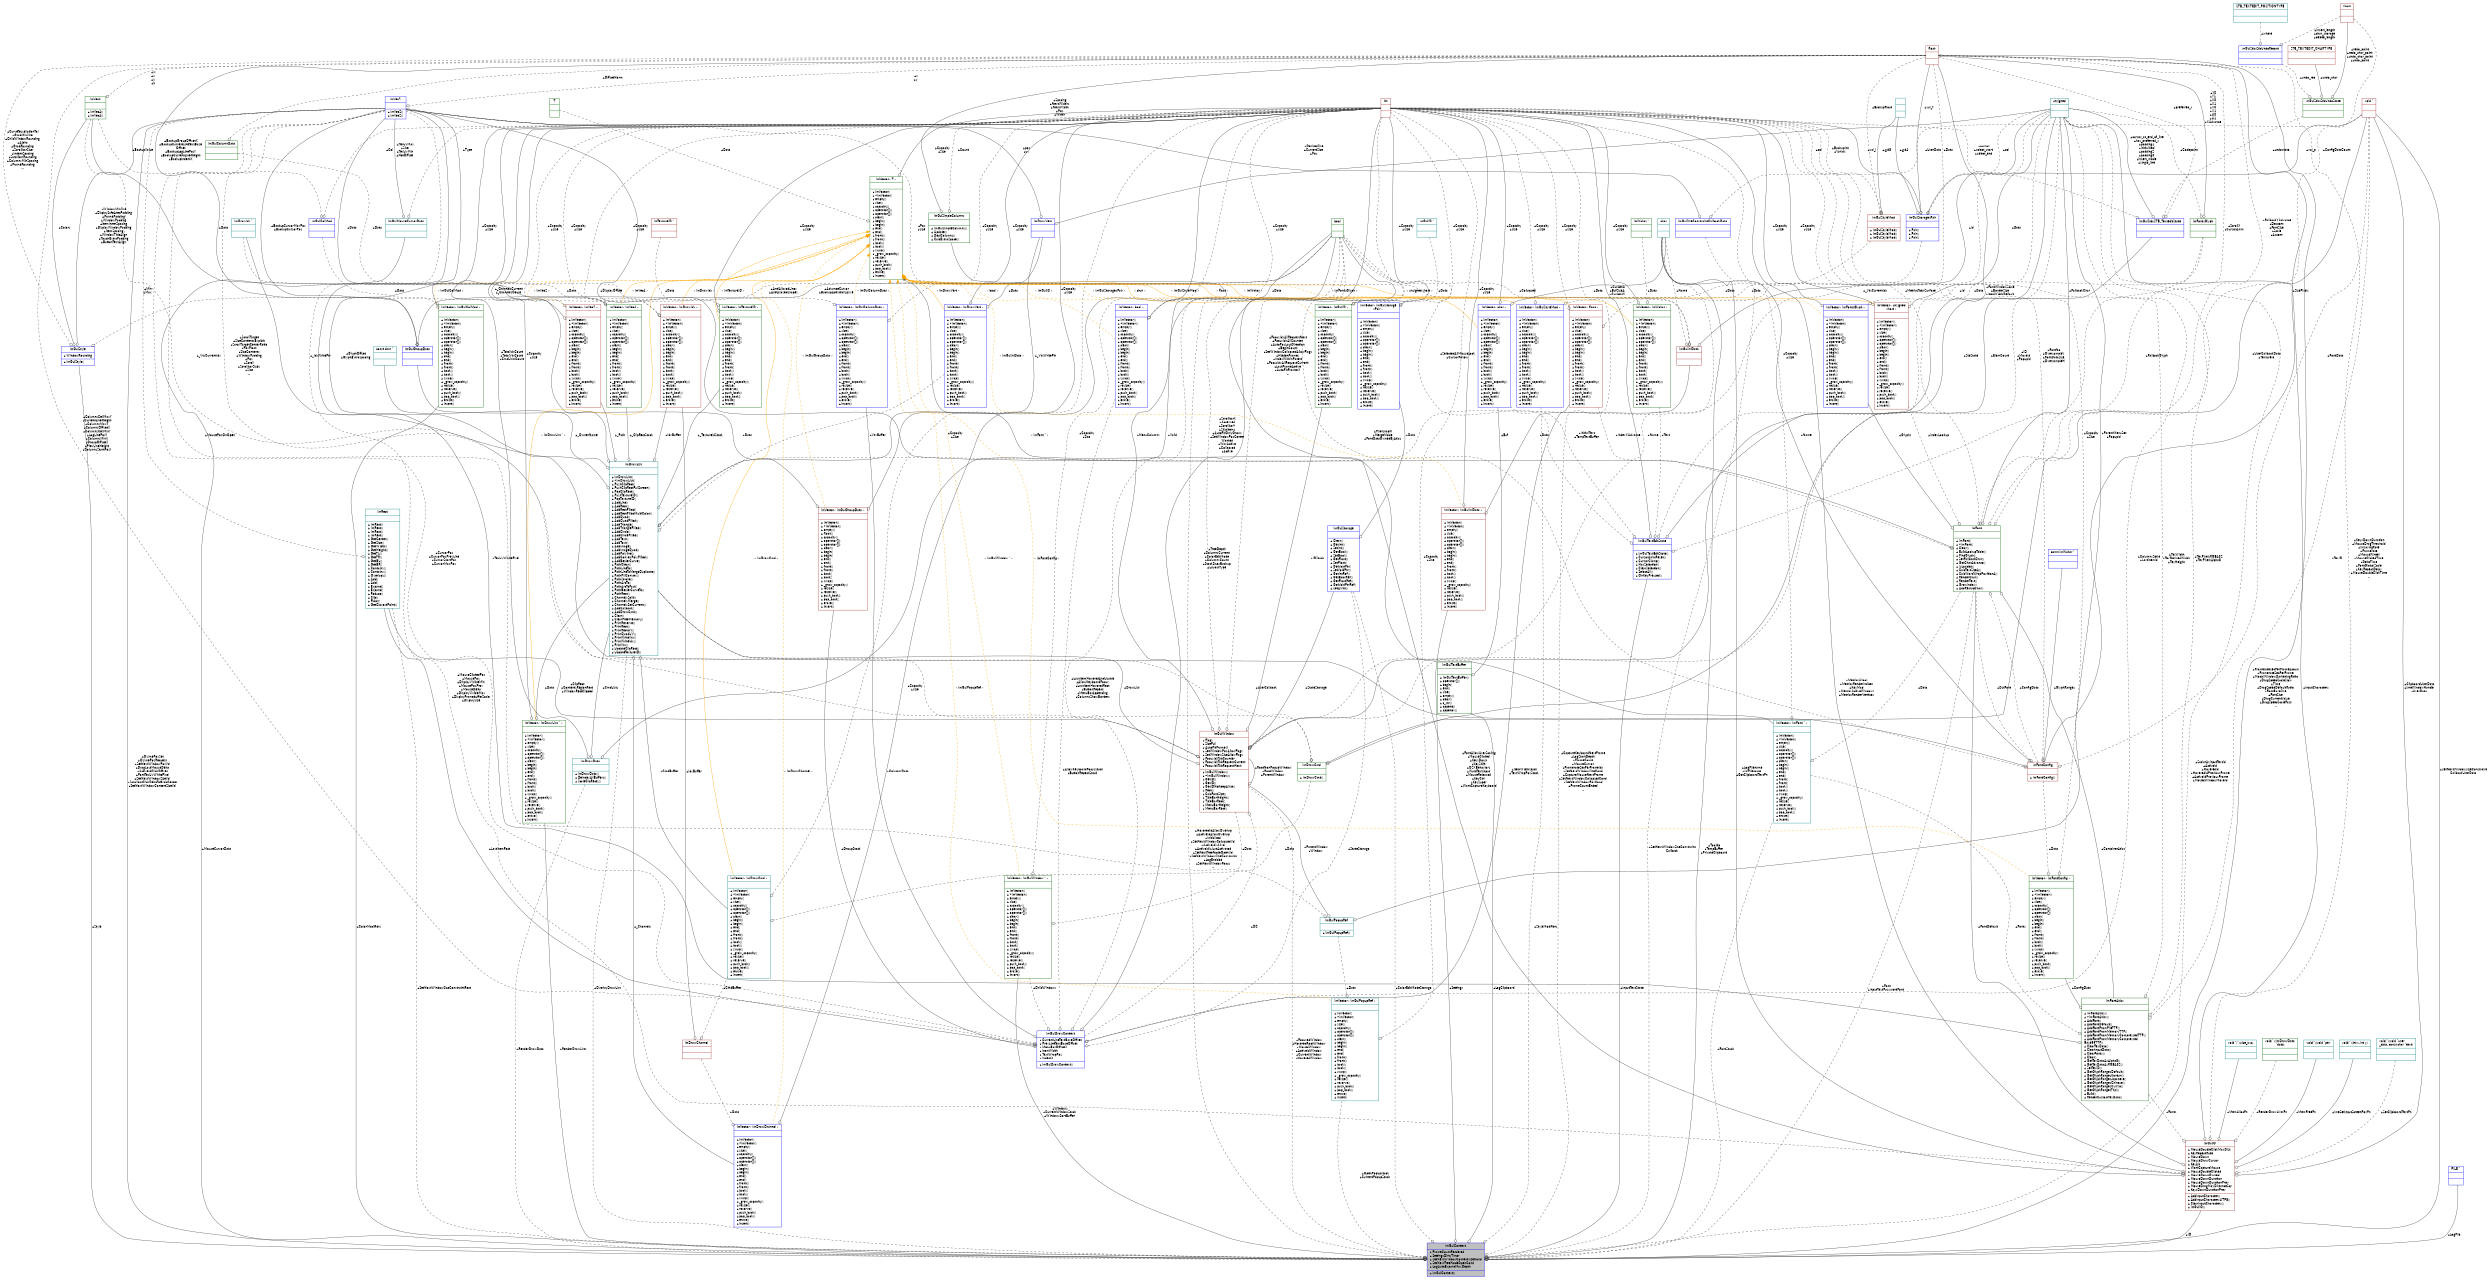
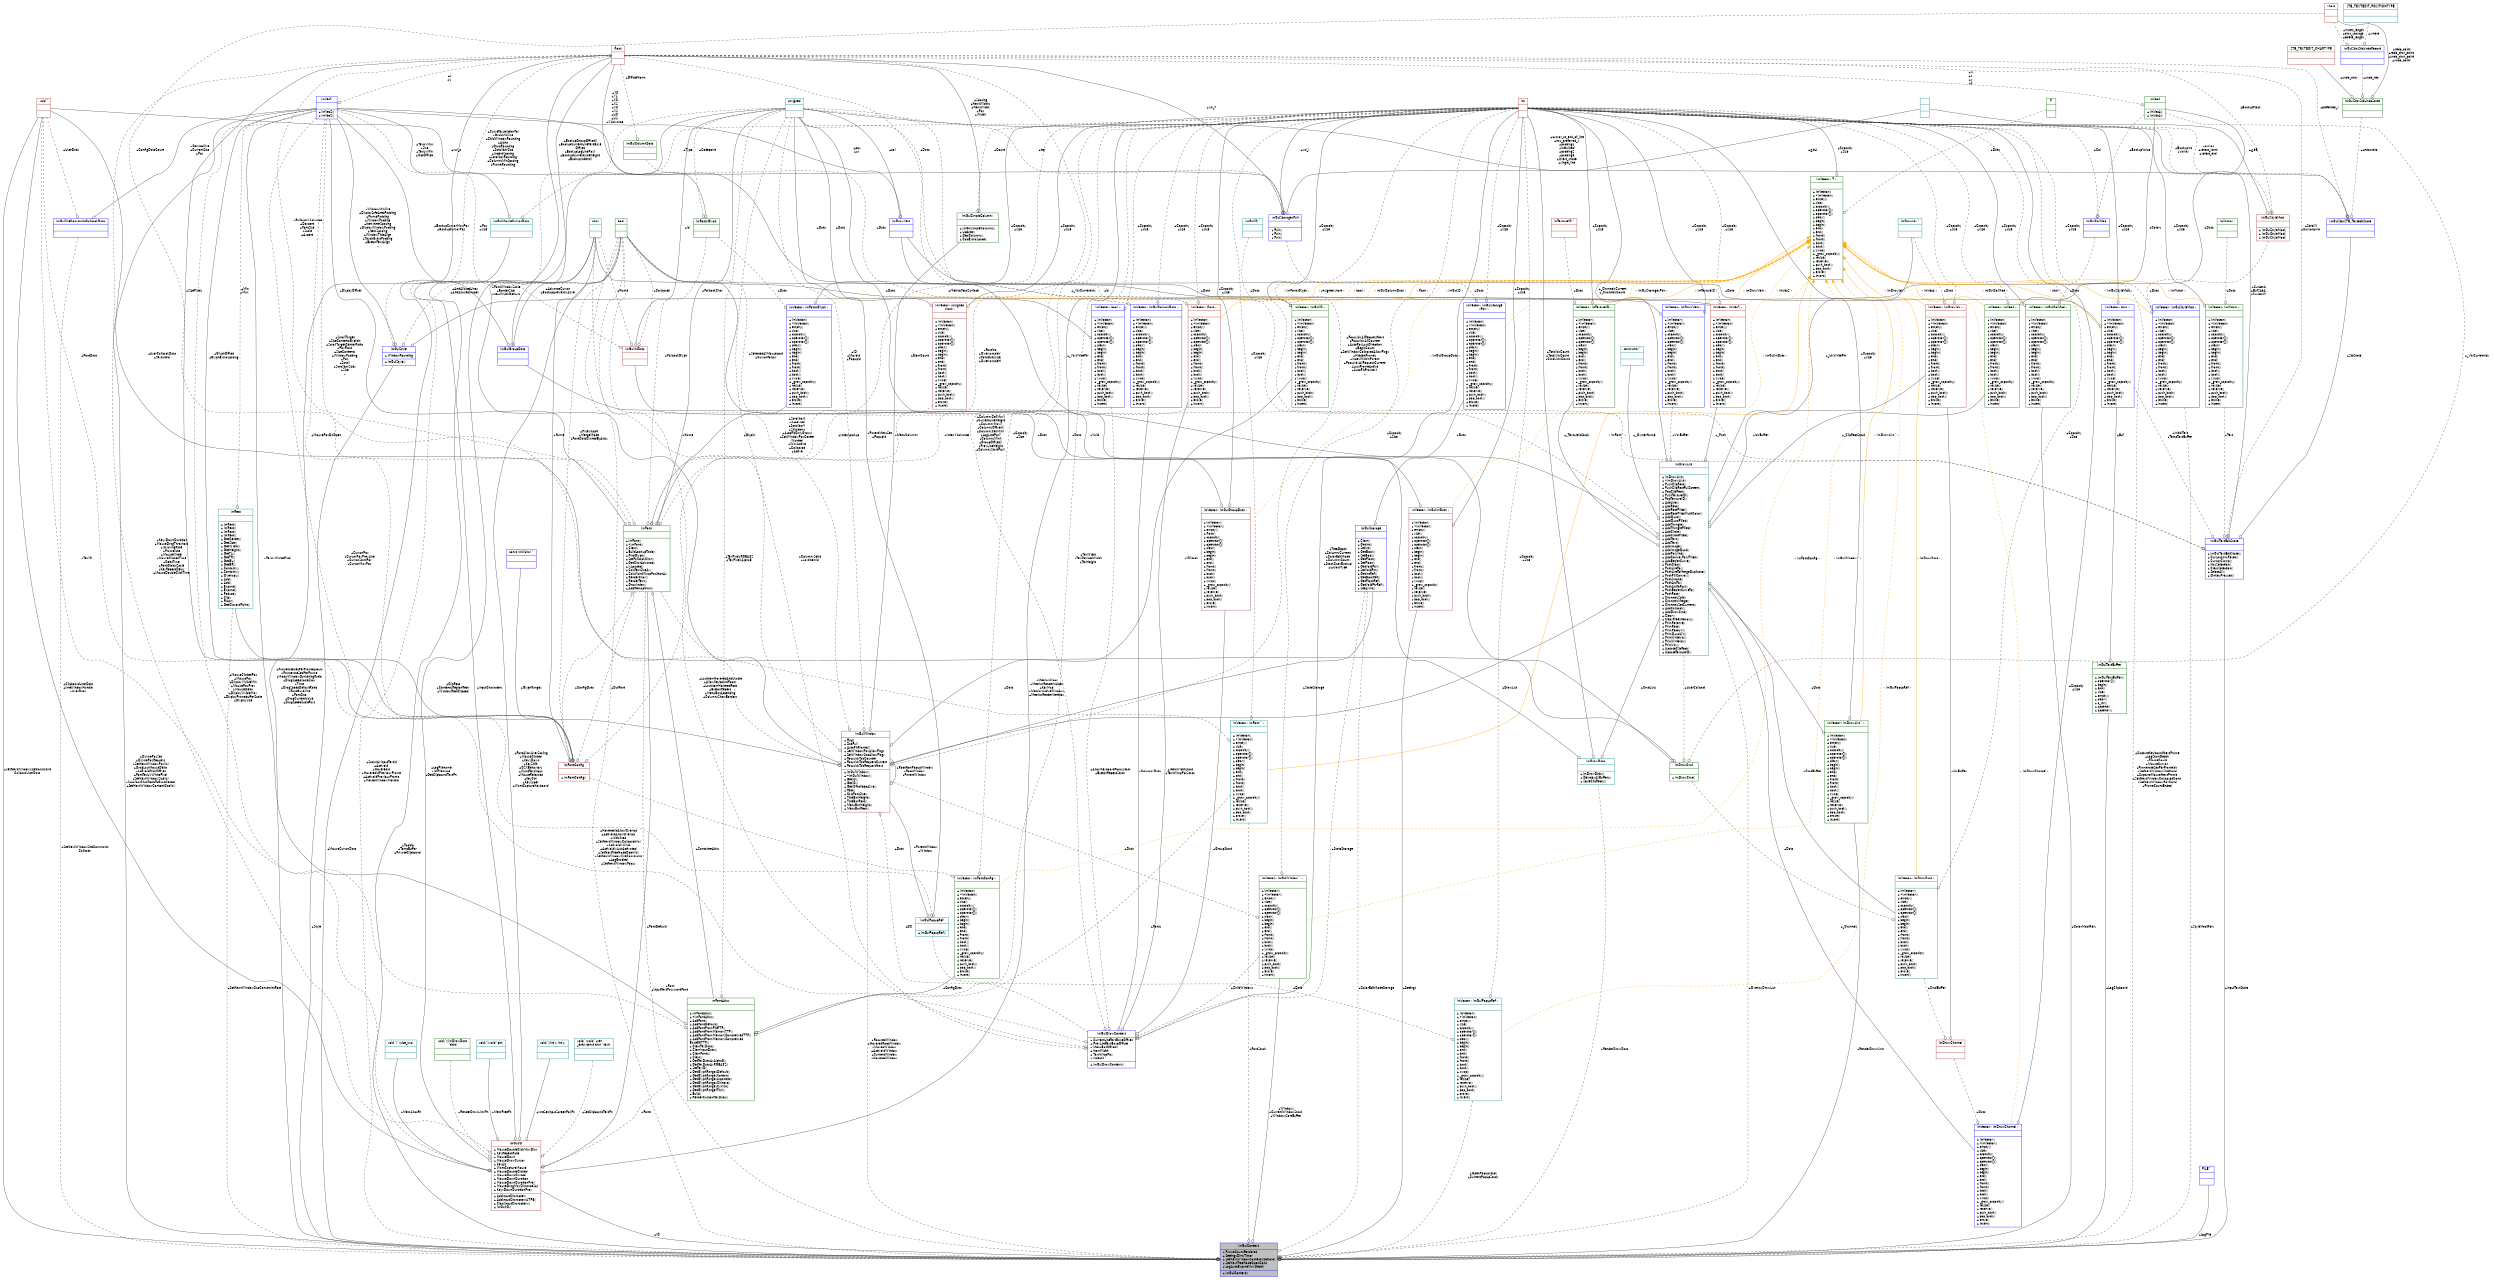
edge "unsigned" -> "ImGuiStorage::Pair": label " +col" -> " +key"
edge "ImVector< ImFont * >" -> "ImVector< T >": color grey25 -> orange
edge "ImRect" -> "ImGuiDrawContext": removed, label "+LastItemRect"
